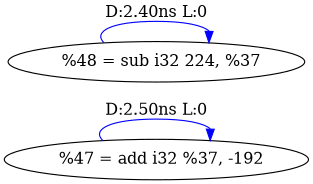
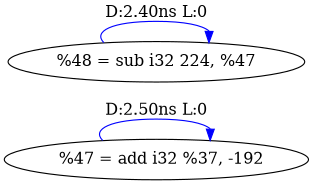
node "%48 = sub i32 224, %37": label "%48 = sub i32 224, %37" -> "%48 = sub i32 224, %47"
